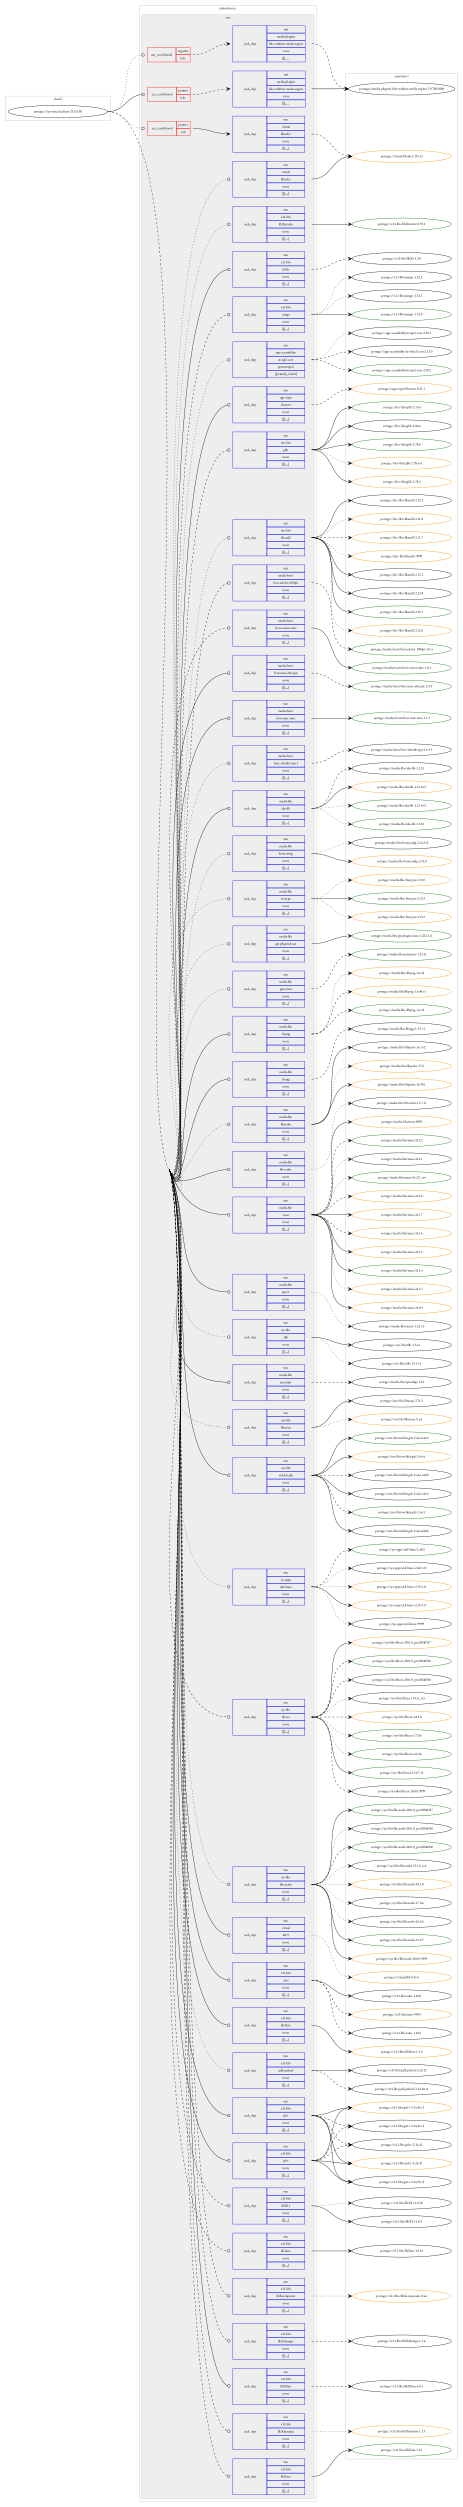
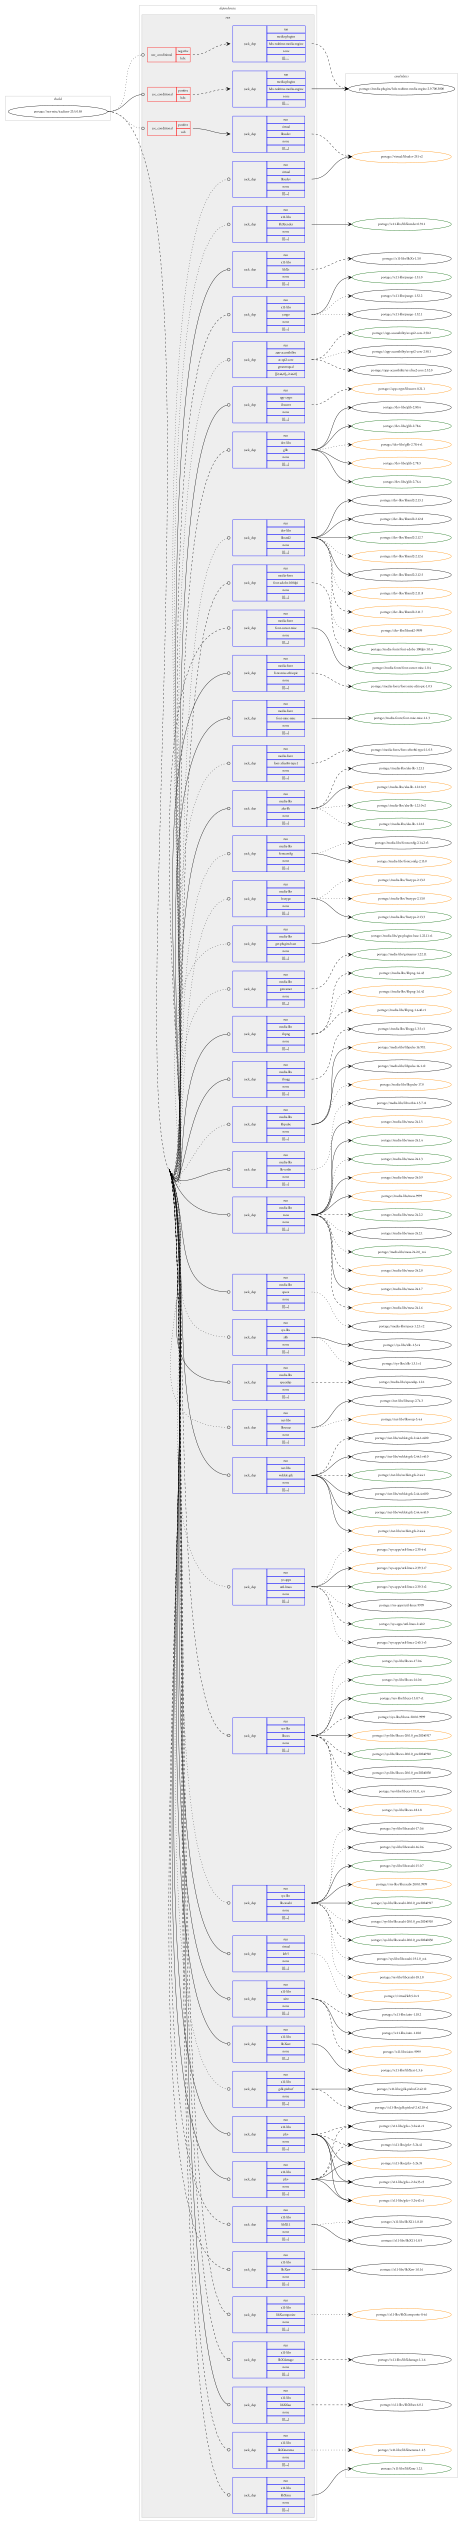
node "portage://media-libs/mesa-24.1.3": color darkorange -> darkgreen
node "portage://sys-apps/util-linux-2.39.3-r2": added
